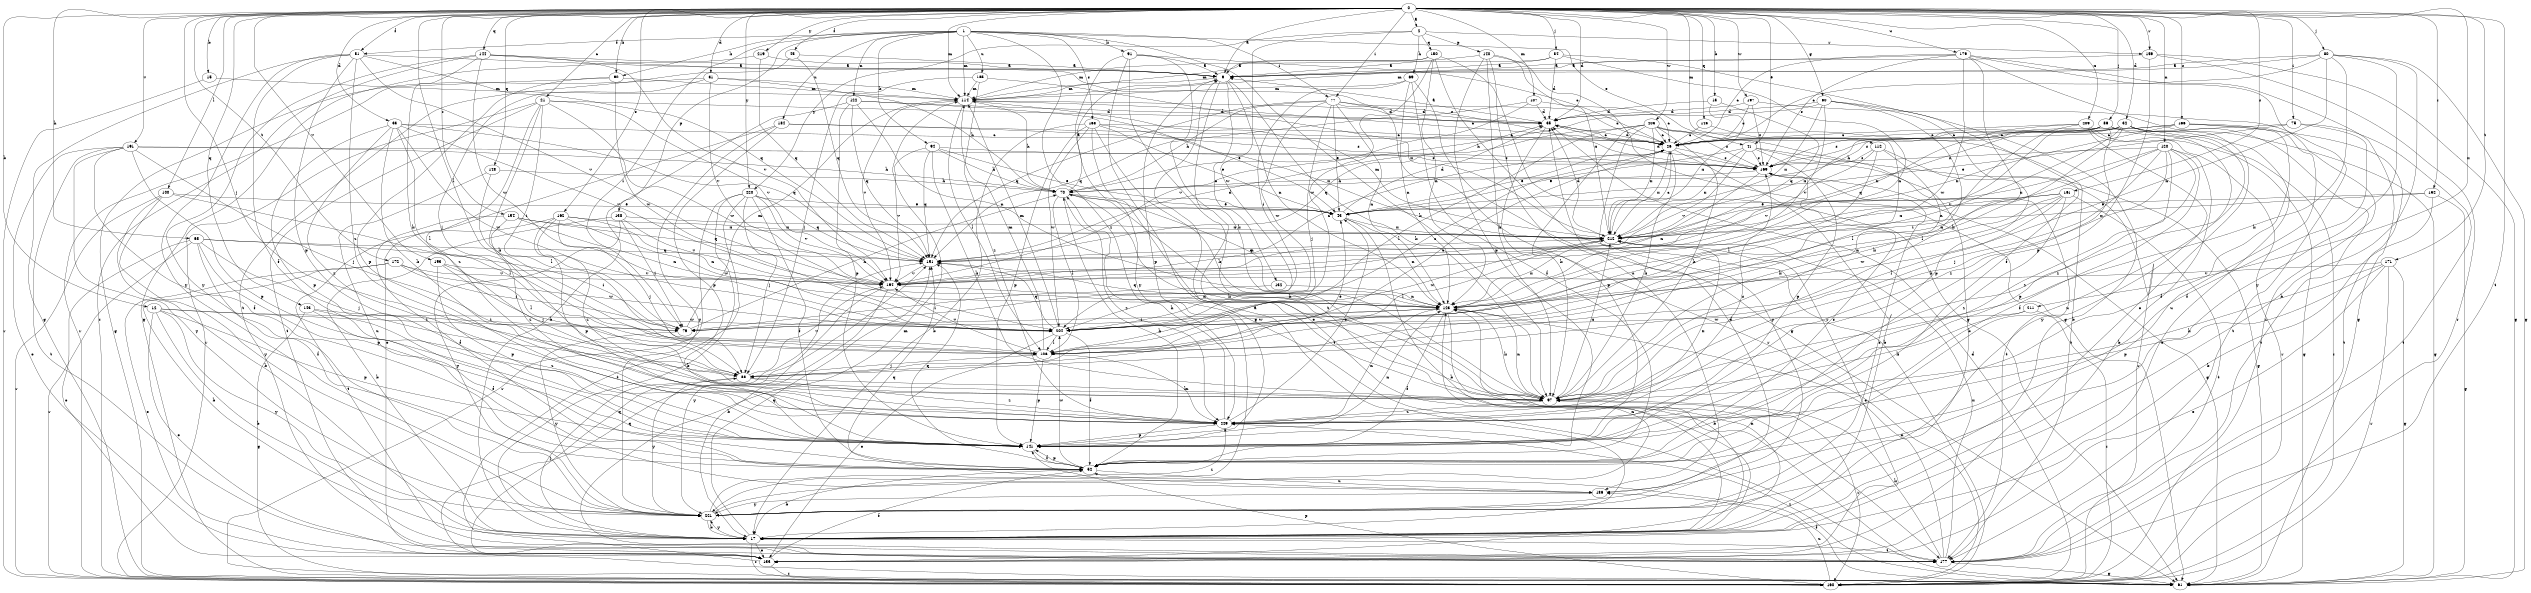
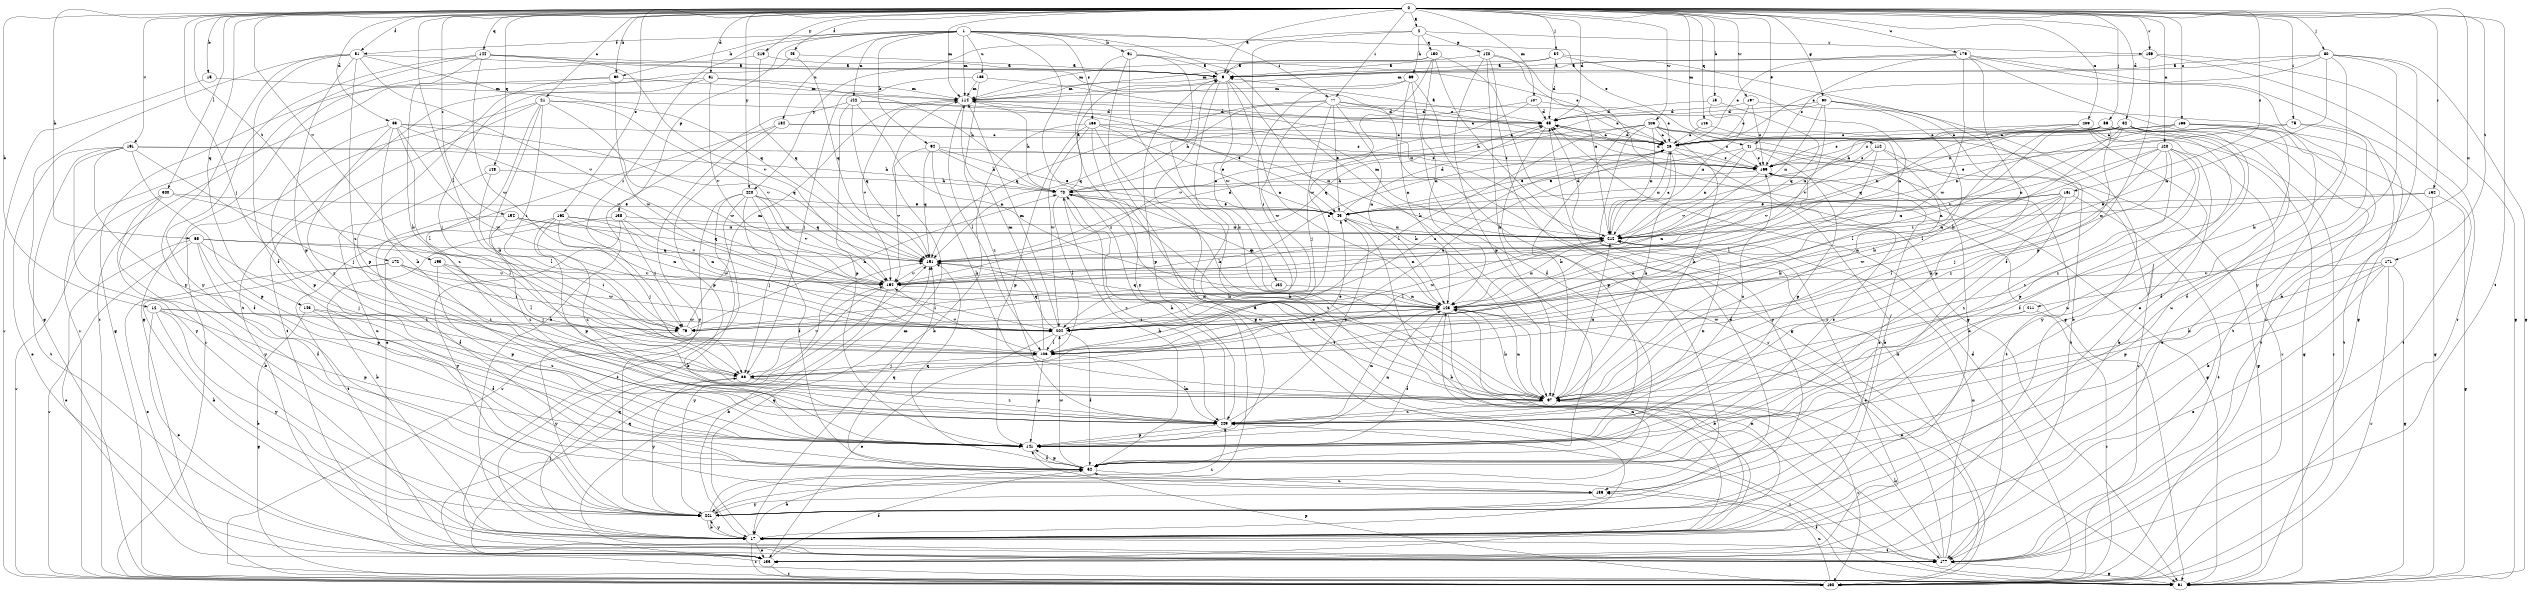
node "100": label "100" -> "300"
